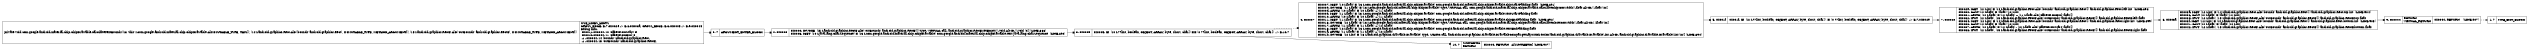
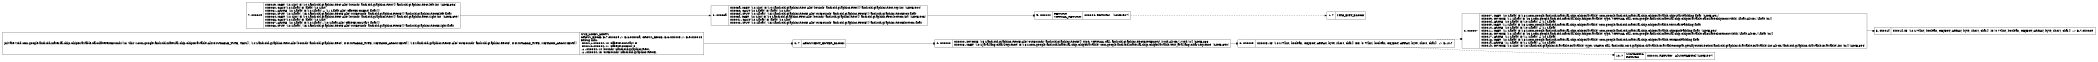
edge "5: 0x001f" -> "7: 0x002e": removed
edge "3: 0x0005" -> "10: ?": style solid -> dashed
